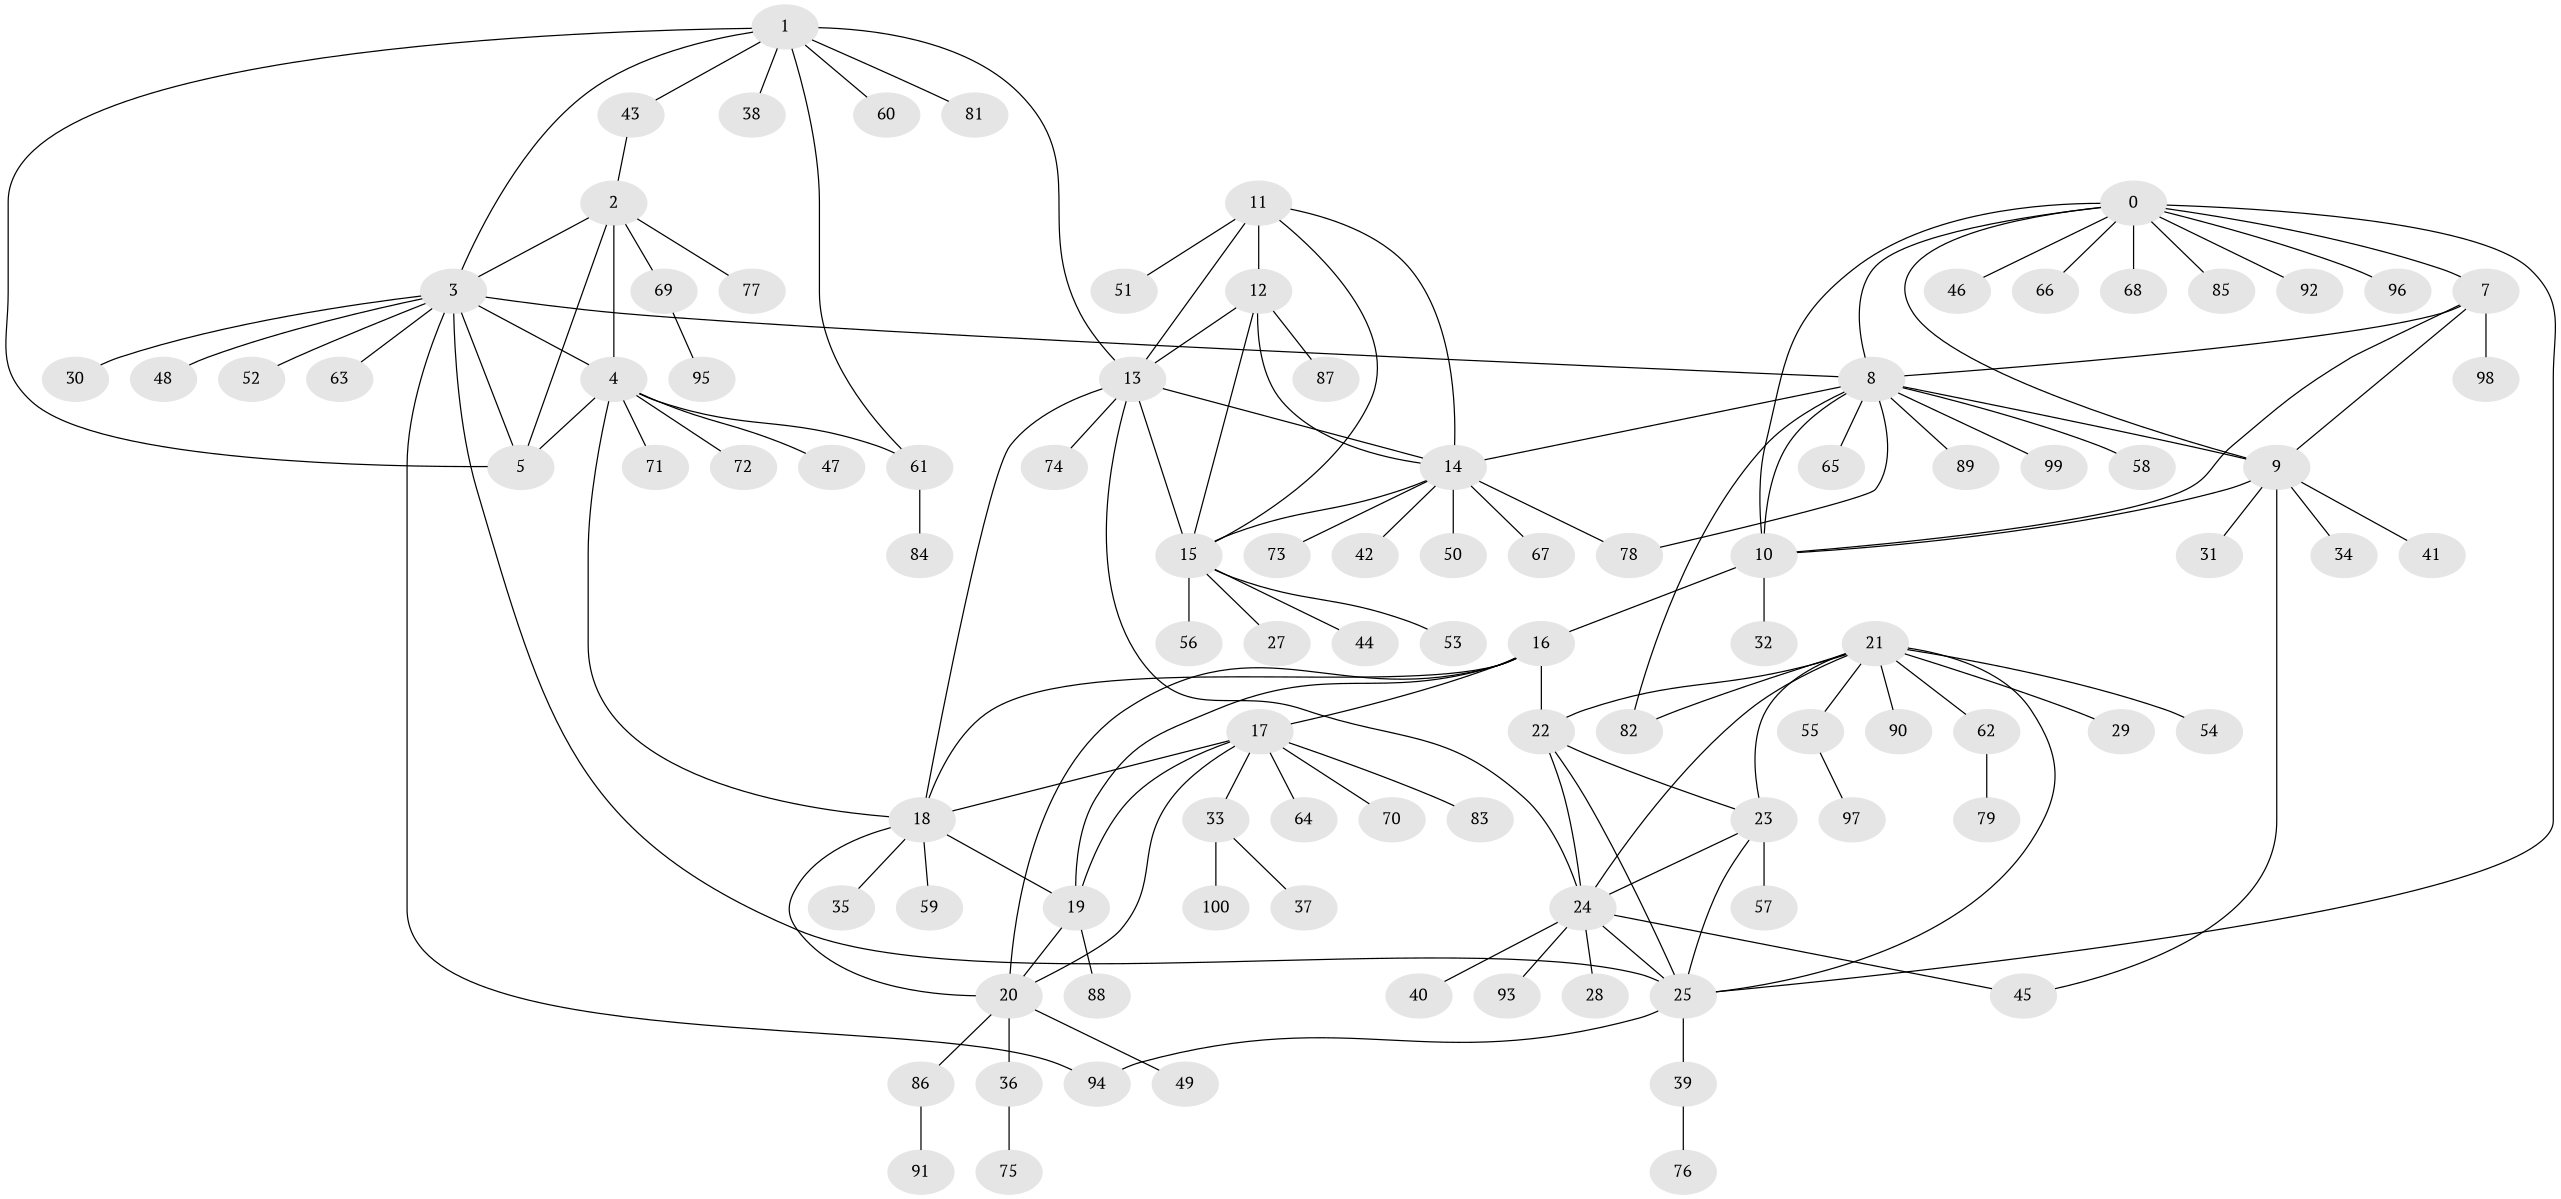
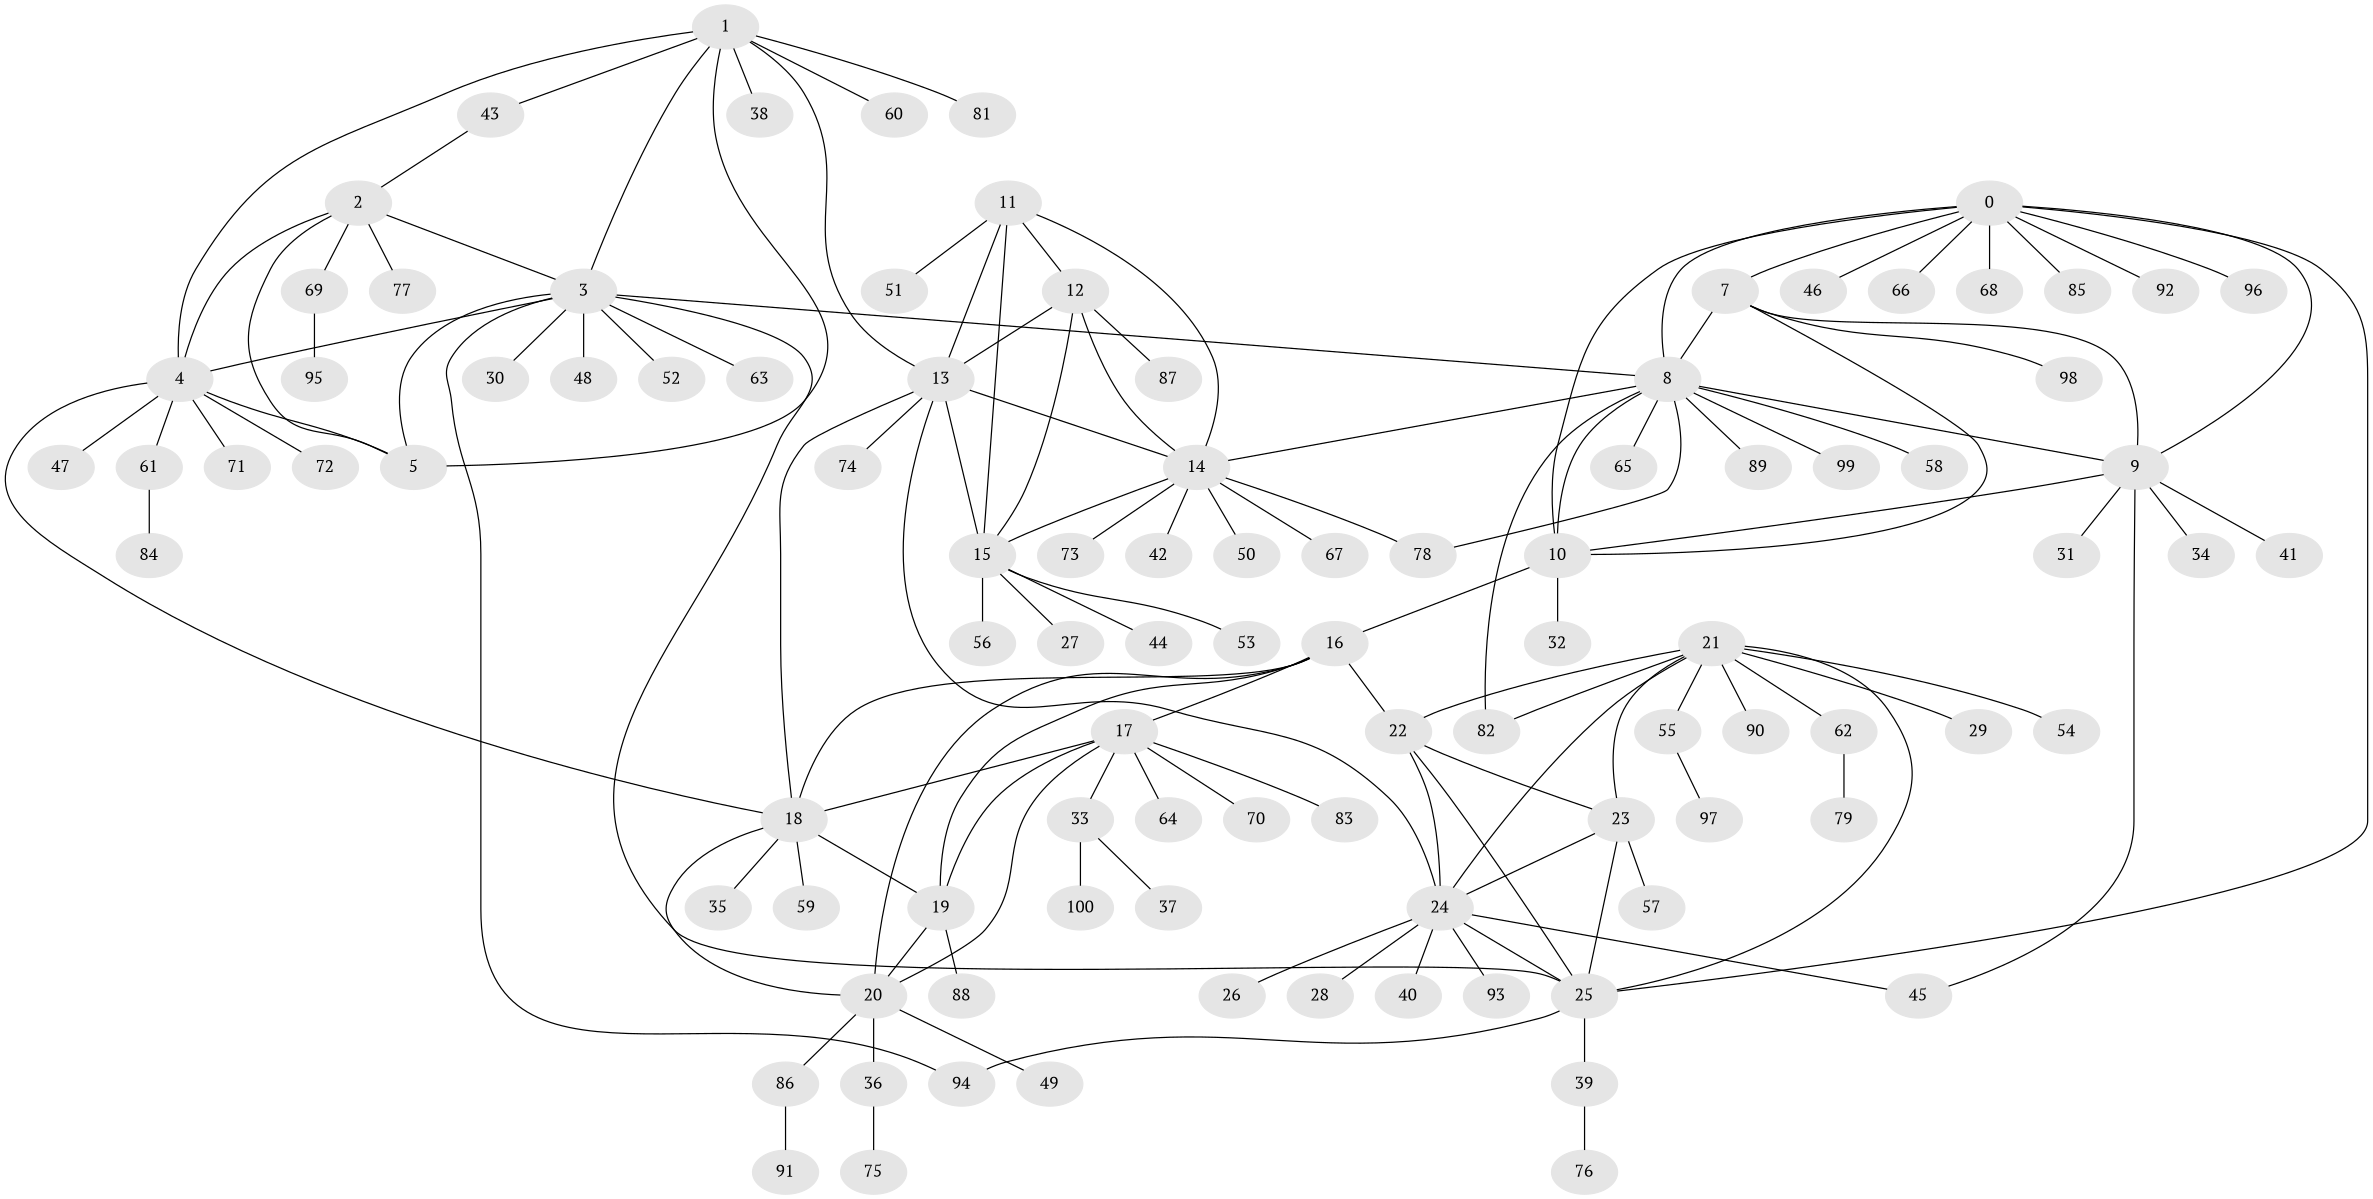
edge "1" -- "61": now "1" -- "4"
node "26": added
